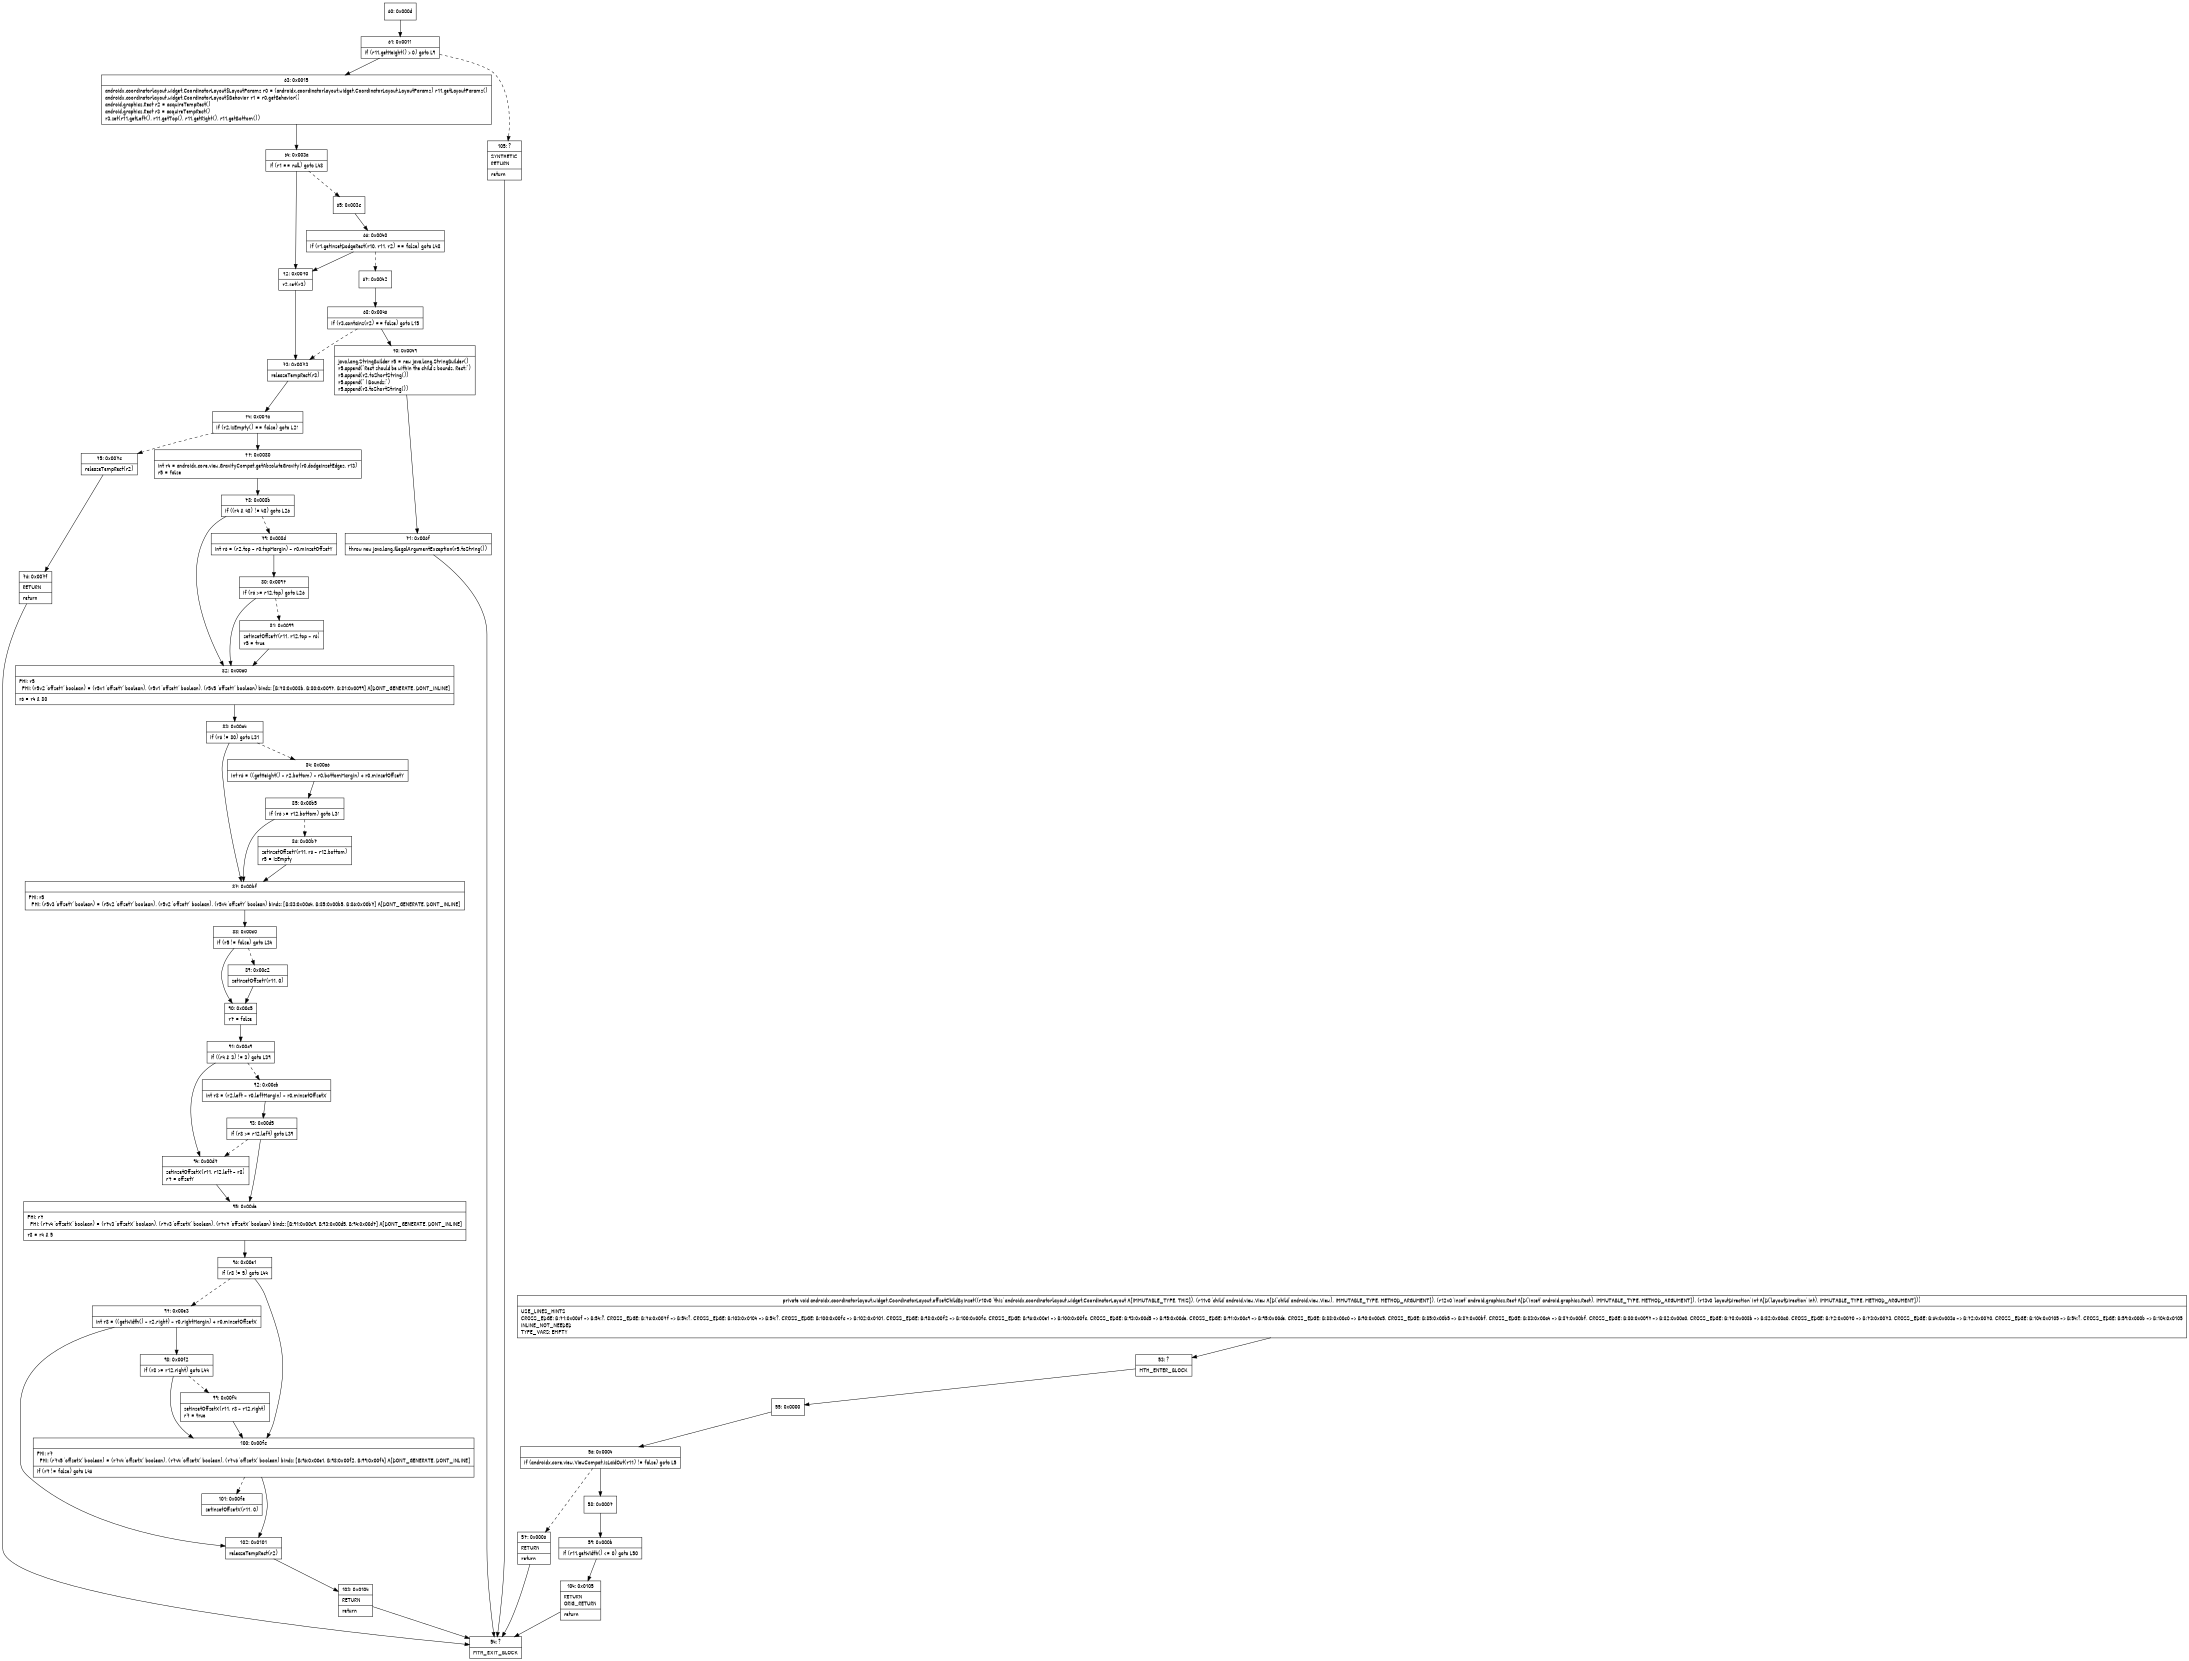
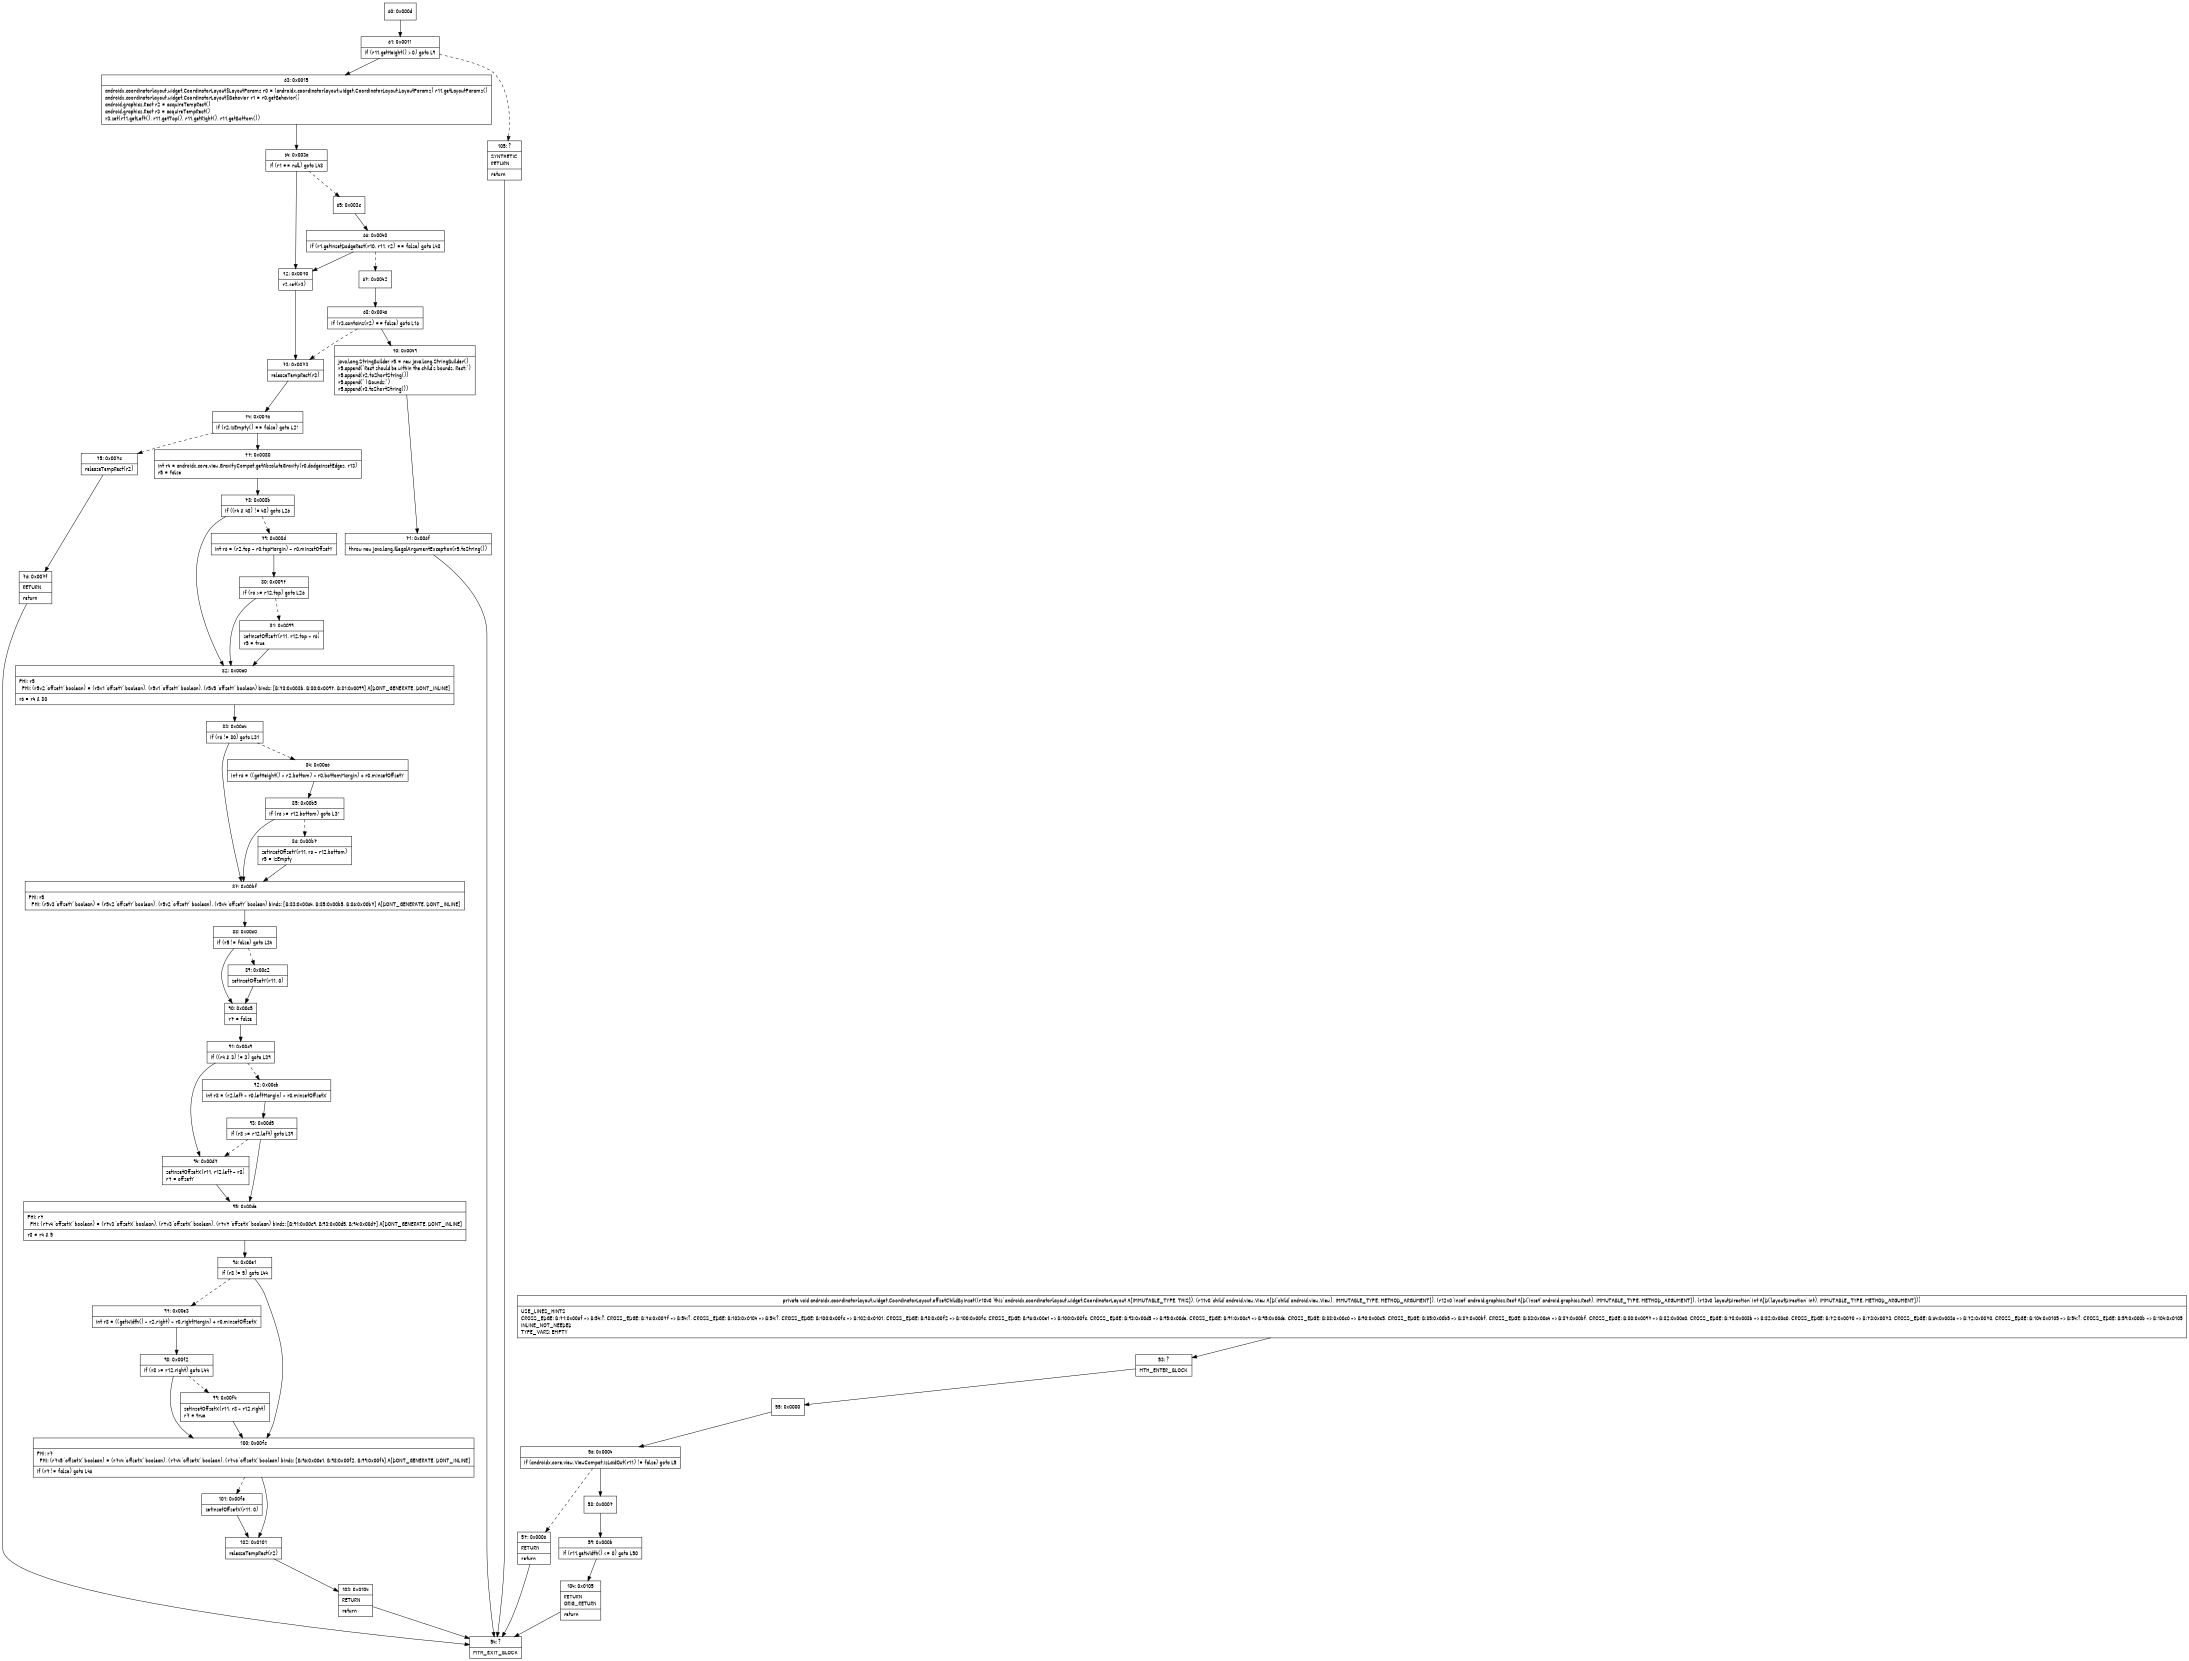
node "68: 0x0046": text "if (r3.contains(r2) == false) goto L15" -> "if (r3.contains(r2) == false) goto L16"
edge "97: 0x00e3" -> "102: 0x0101": now "101: 0x00fe" -> "102: 0x0101"
